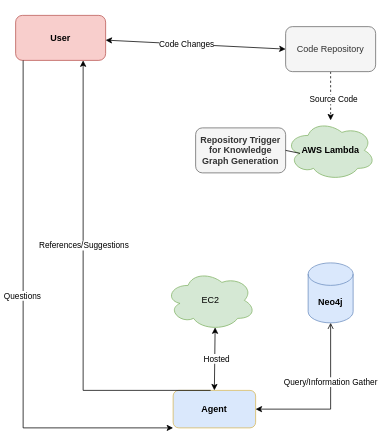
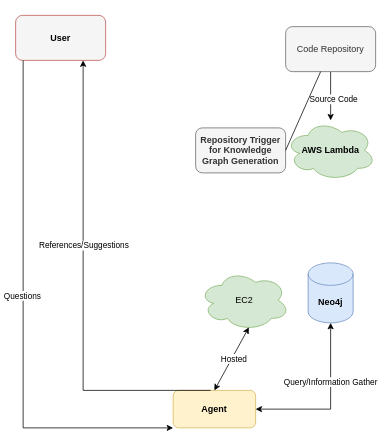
node "User": fillcolor #f8cecc -> #f5f5f5
edge "User" -- "Code Repository": removed, label "Code Changes"
edge "Code Repository" -> "AWS Lambda": style dashed -> solid
edge "Repository Trigger for Knowledge Graph Generation" -- "AWS Lambda": now "Repository Trigger for Knowledge Graph Generation" -- "Code Repository"
node "EC2": moved (210, 300) -> (244, 300)
edge "Neo4j" -- "Agent": arrowhead open -> classic
node "Agent": fillcolor #dae8fc -> #fff2cc
